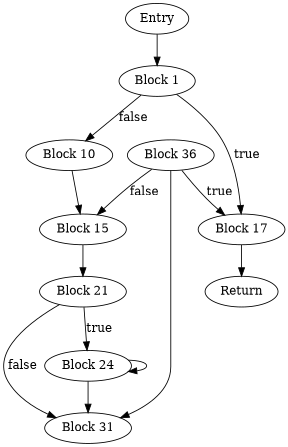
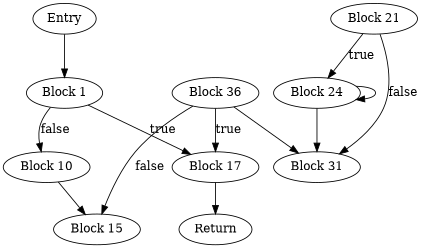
edge "Block 15" -> "Block 21": removed
